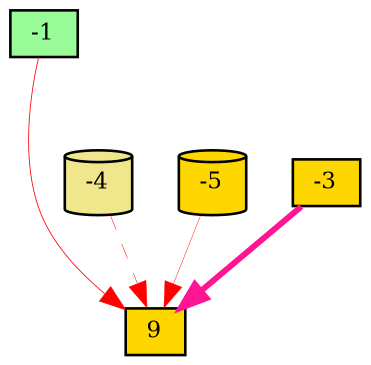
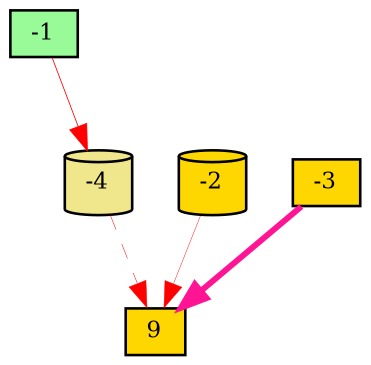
node "-5": label "-5" -> "-2"
edge "-1" -> "9": now "-1" -> "-4"
